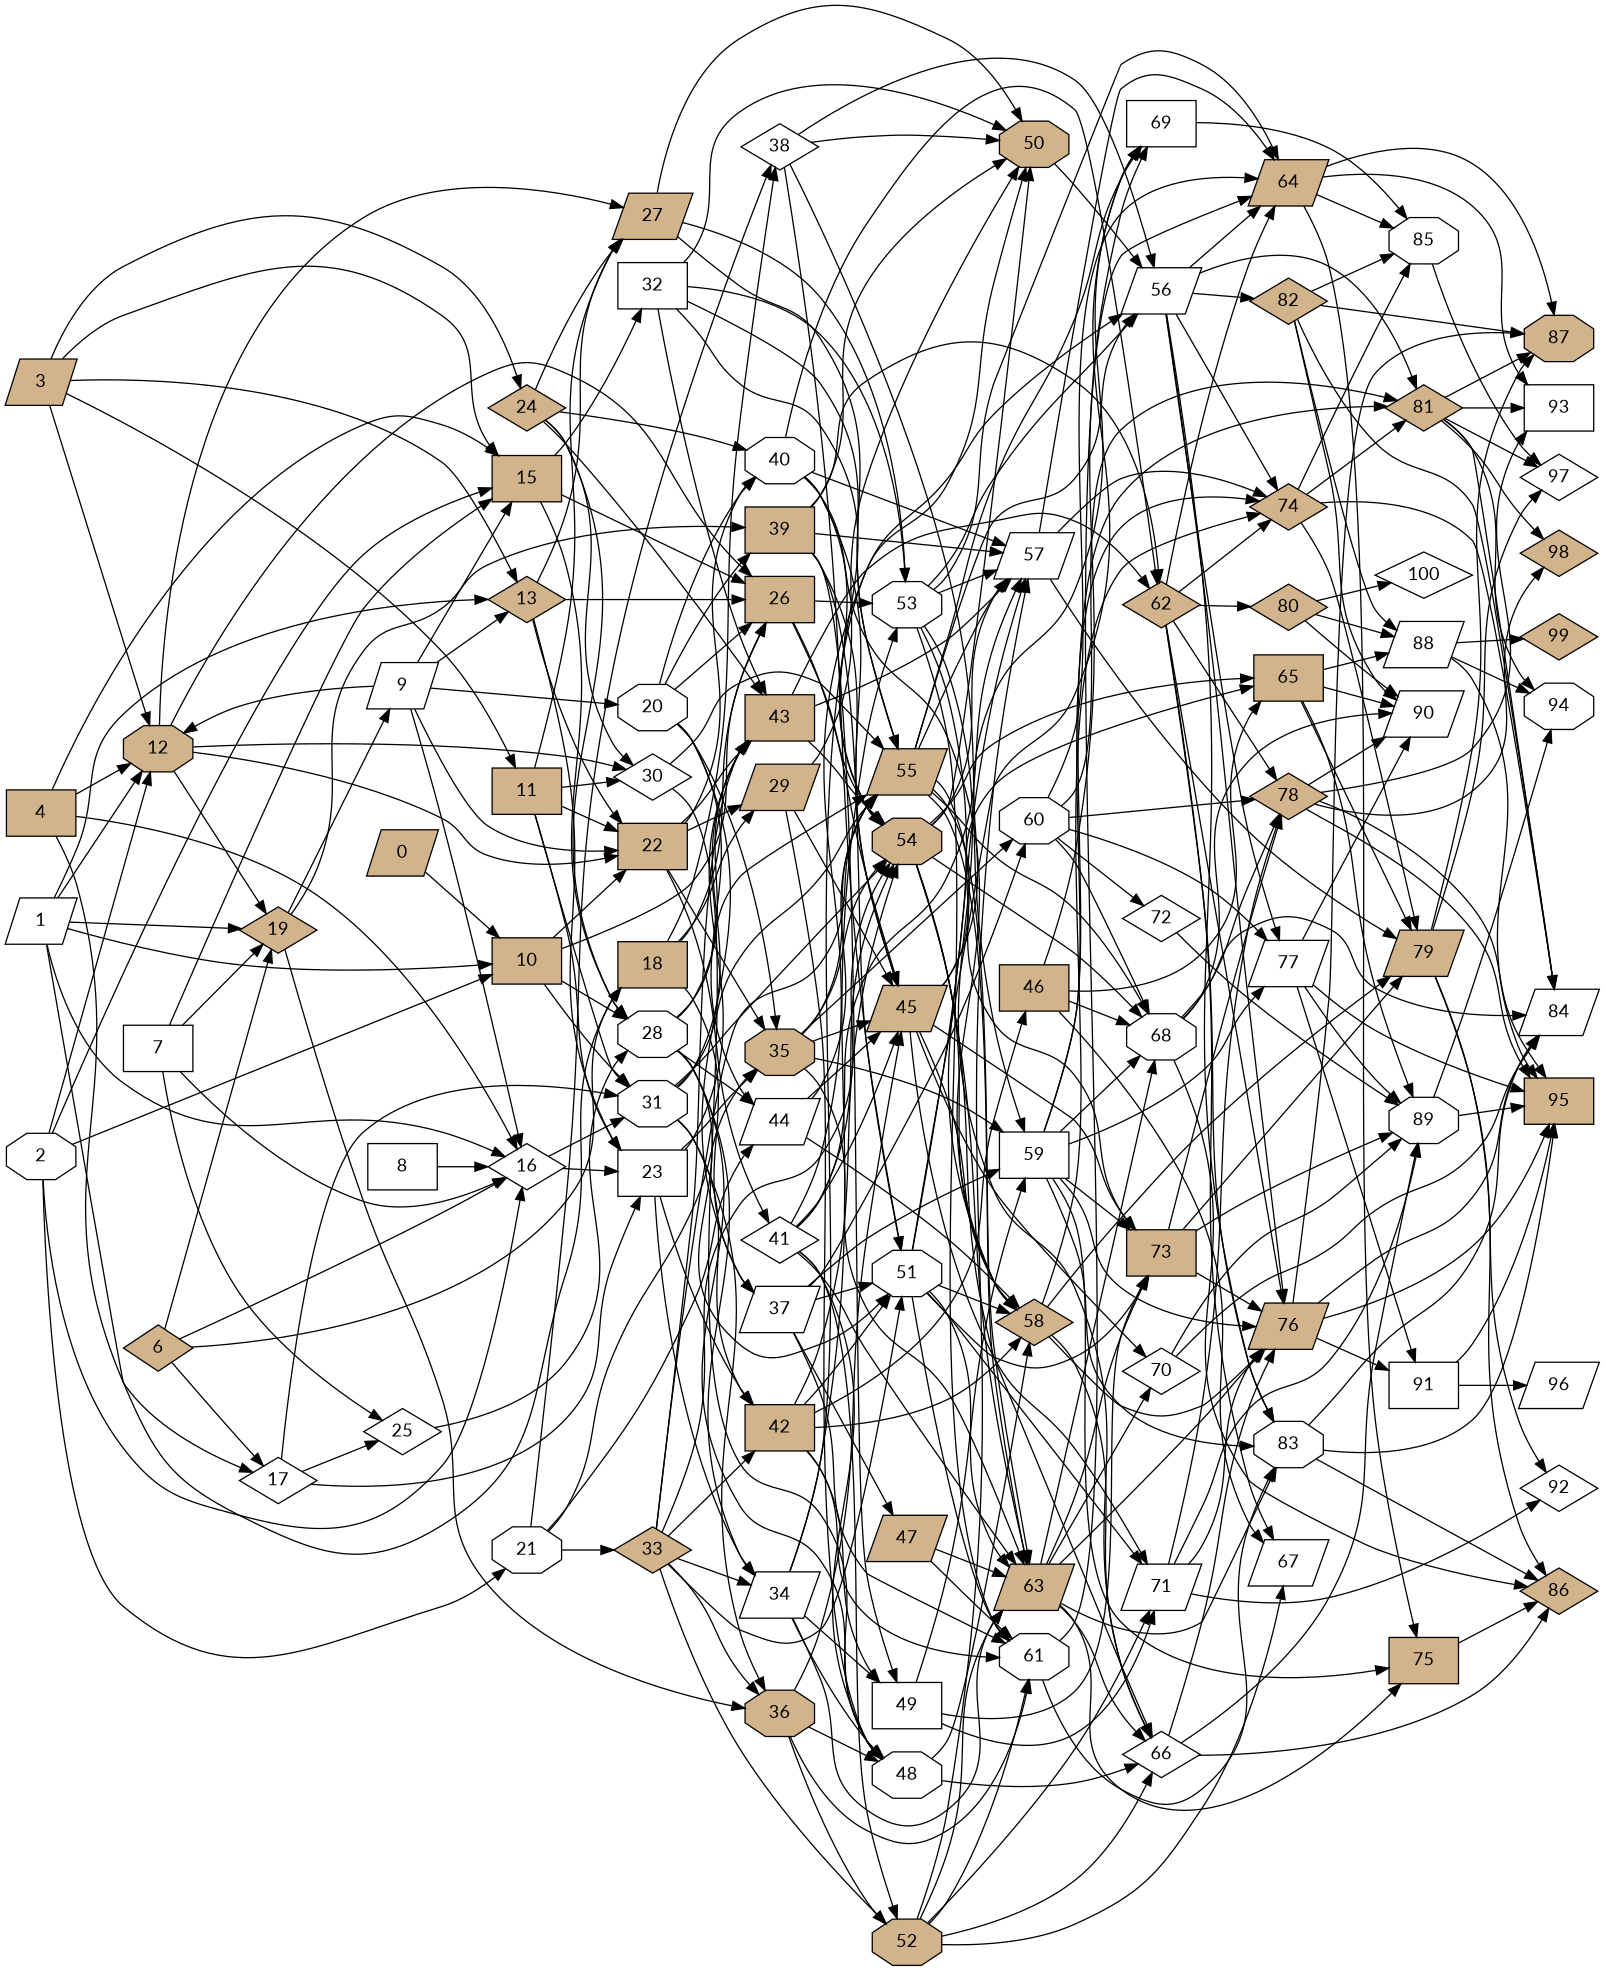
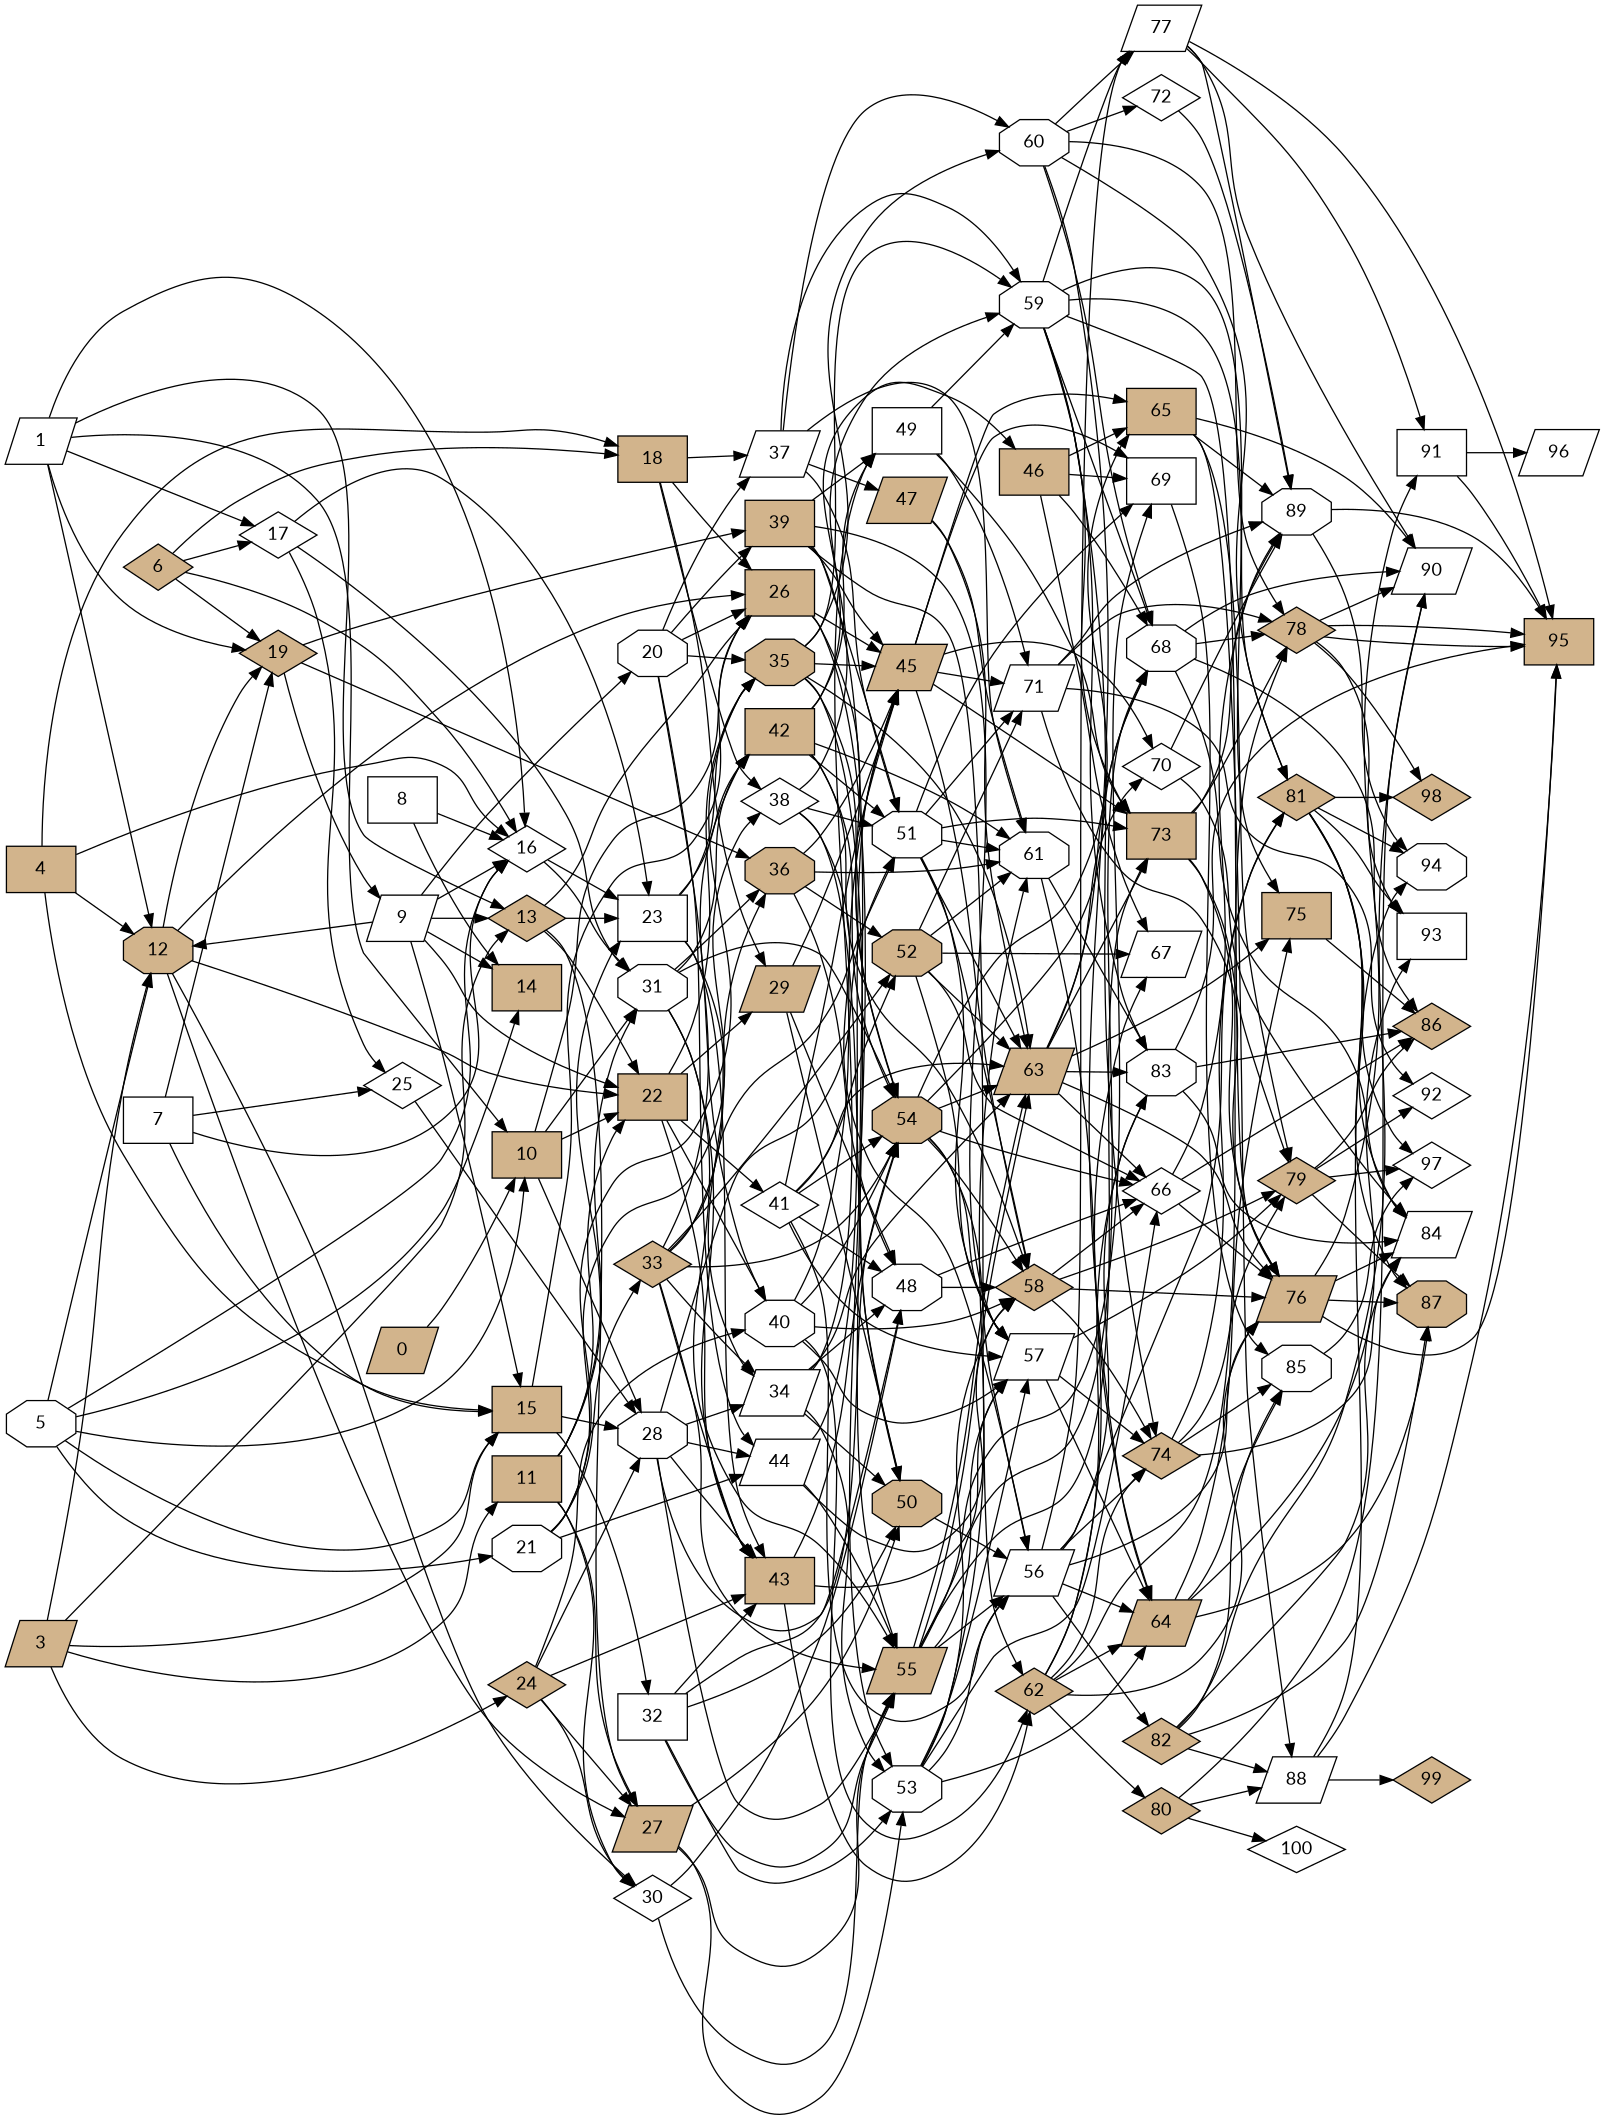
edge "54" -> "50": now "54" -> "56"
node "79": shape parallelogram -> diamond
node "14": added
node "59": shape box -> octagon
node "2": label "2" -> "5"
